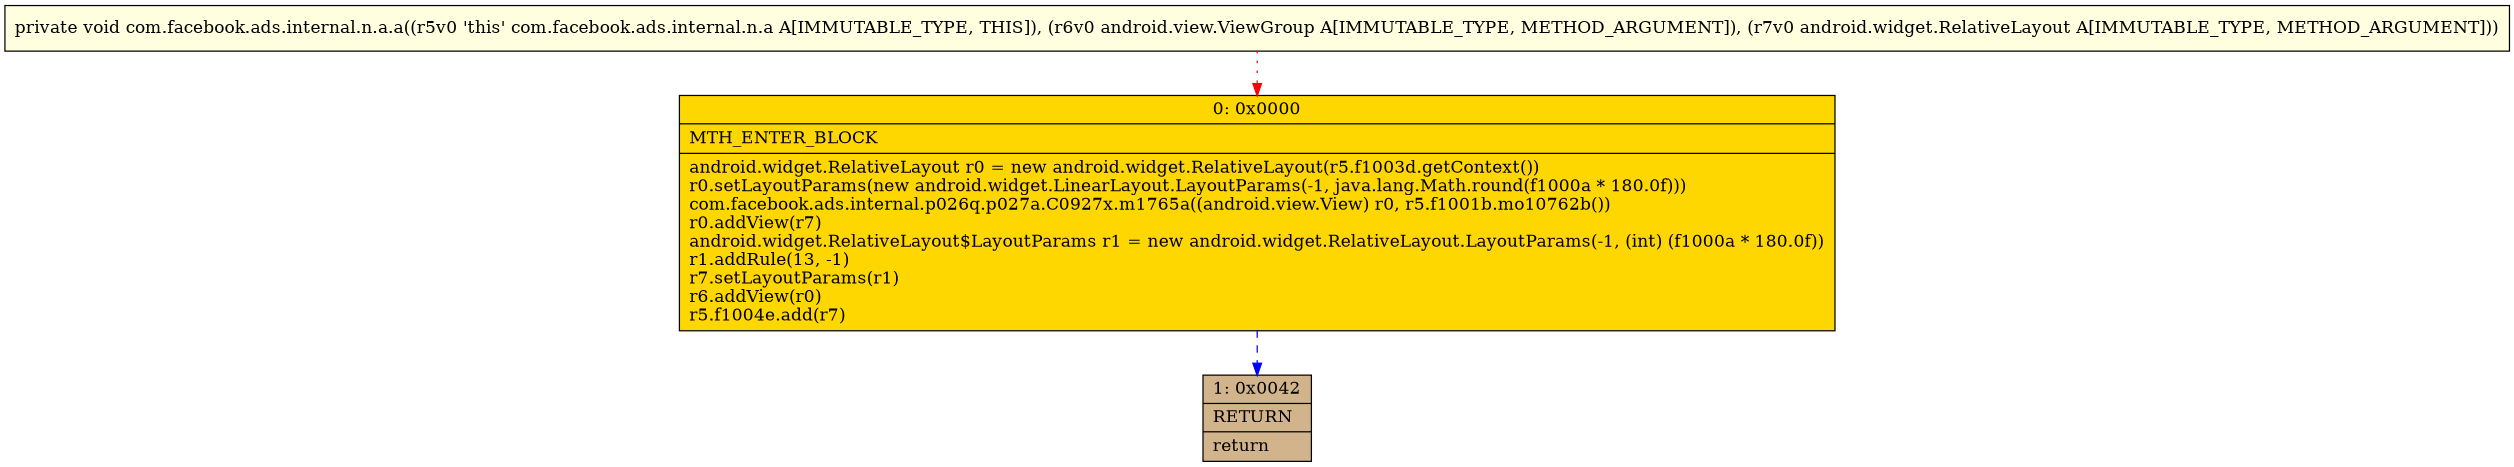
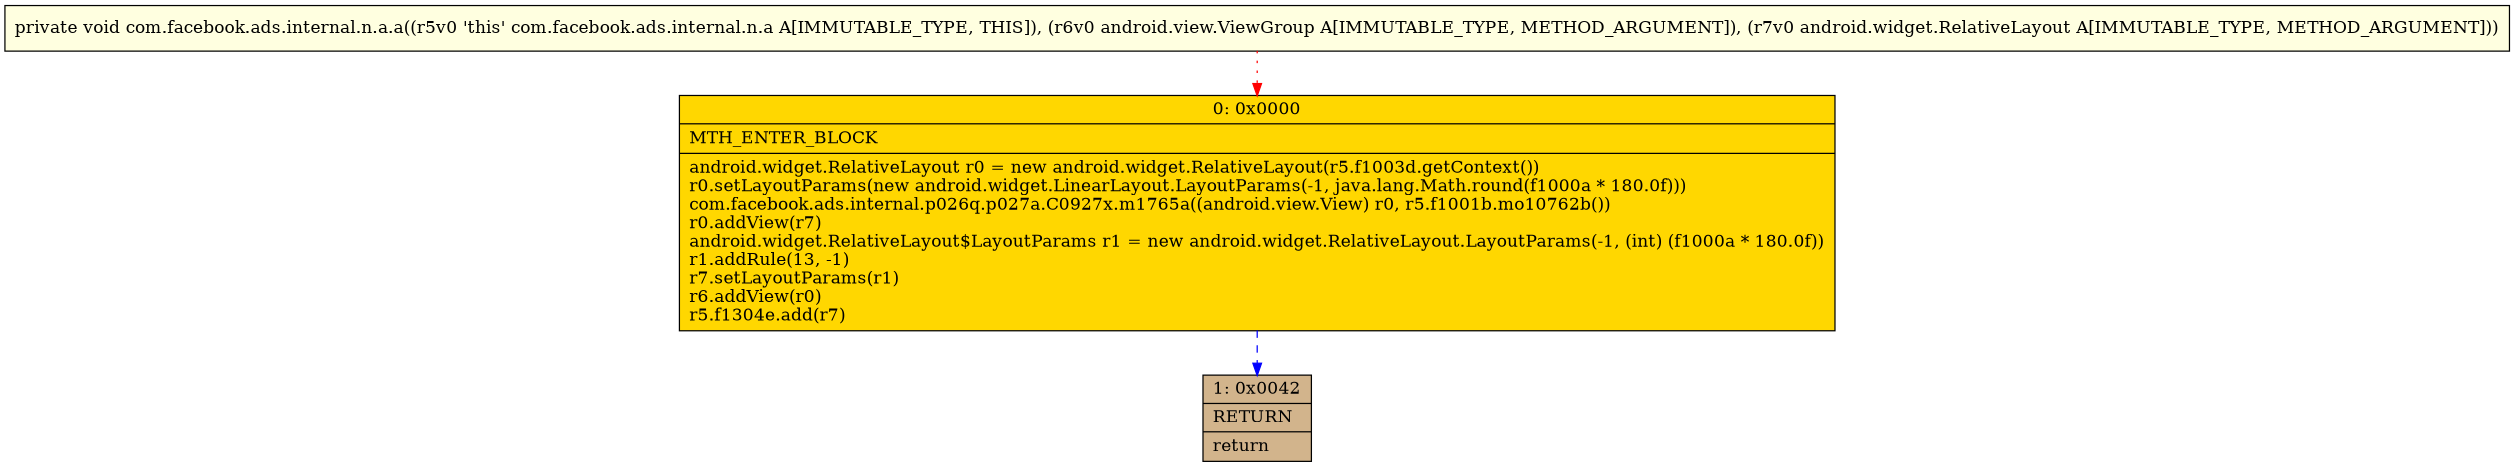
node "0: 0x0000": text "r5.f1004e.add(r7)" -> "r5.f1304e.add(r7)"
